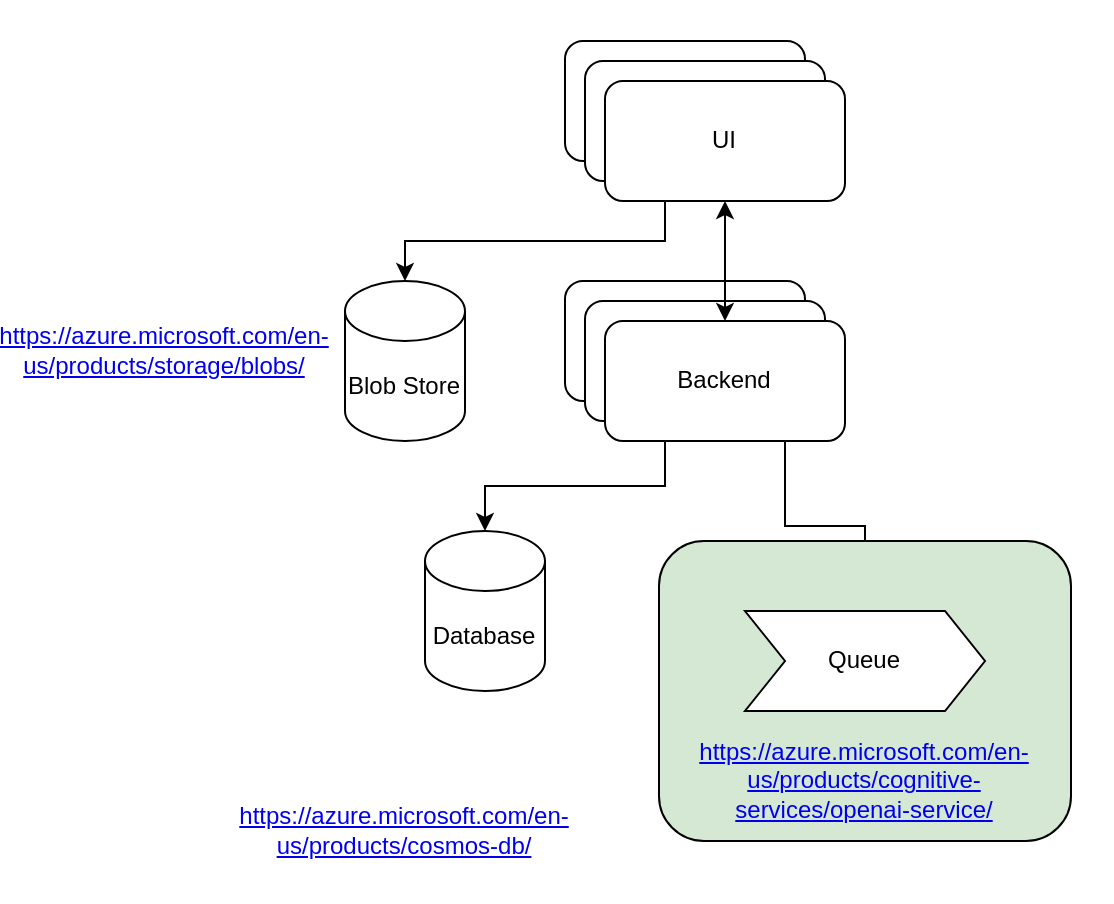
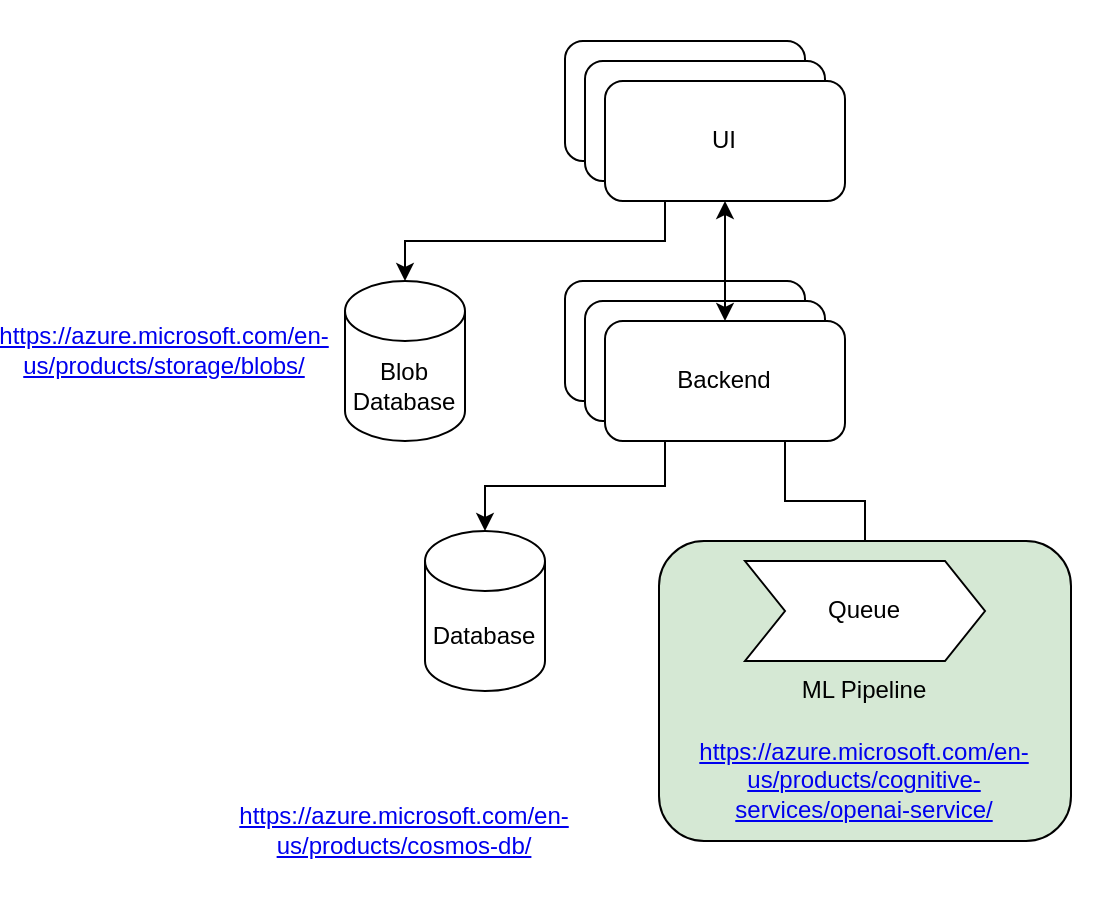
node "Blob Store": label "Blob Store" -> "Blob Database"
node "Queue": moved (865, 661) -> (865, 611)
